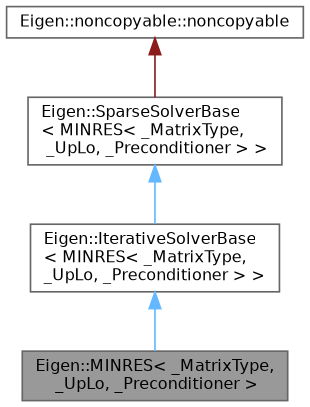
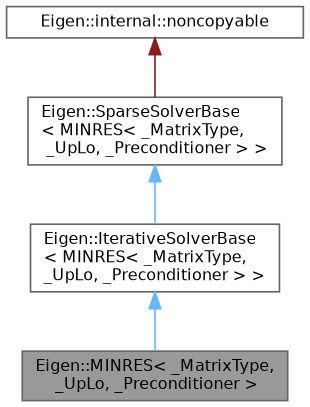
node "Eigen::noncopyable::noncopyable": label "Eigen::noncopyable::noncopyable" -> "Eigen::internal::noncopyable"
